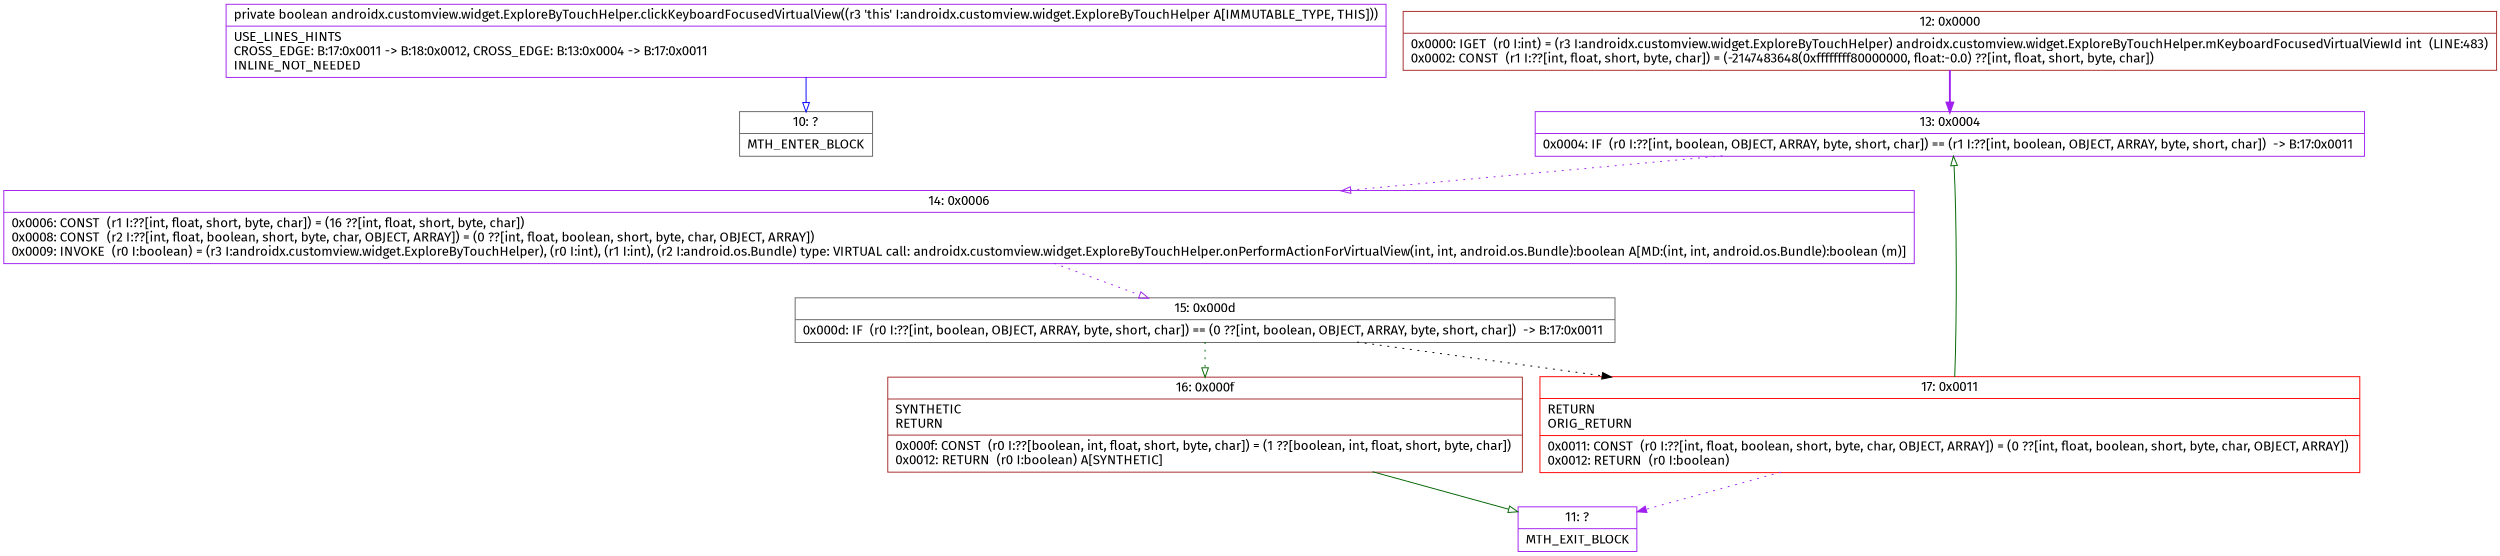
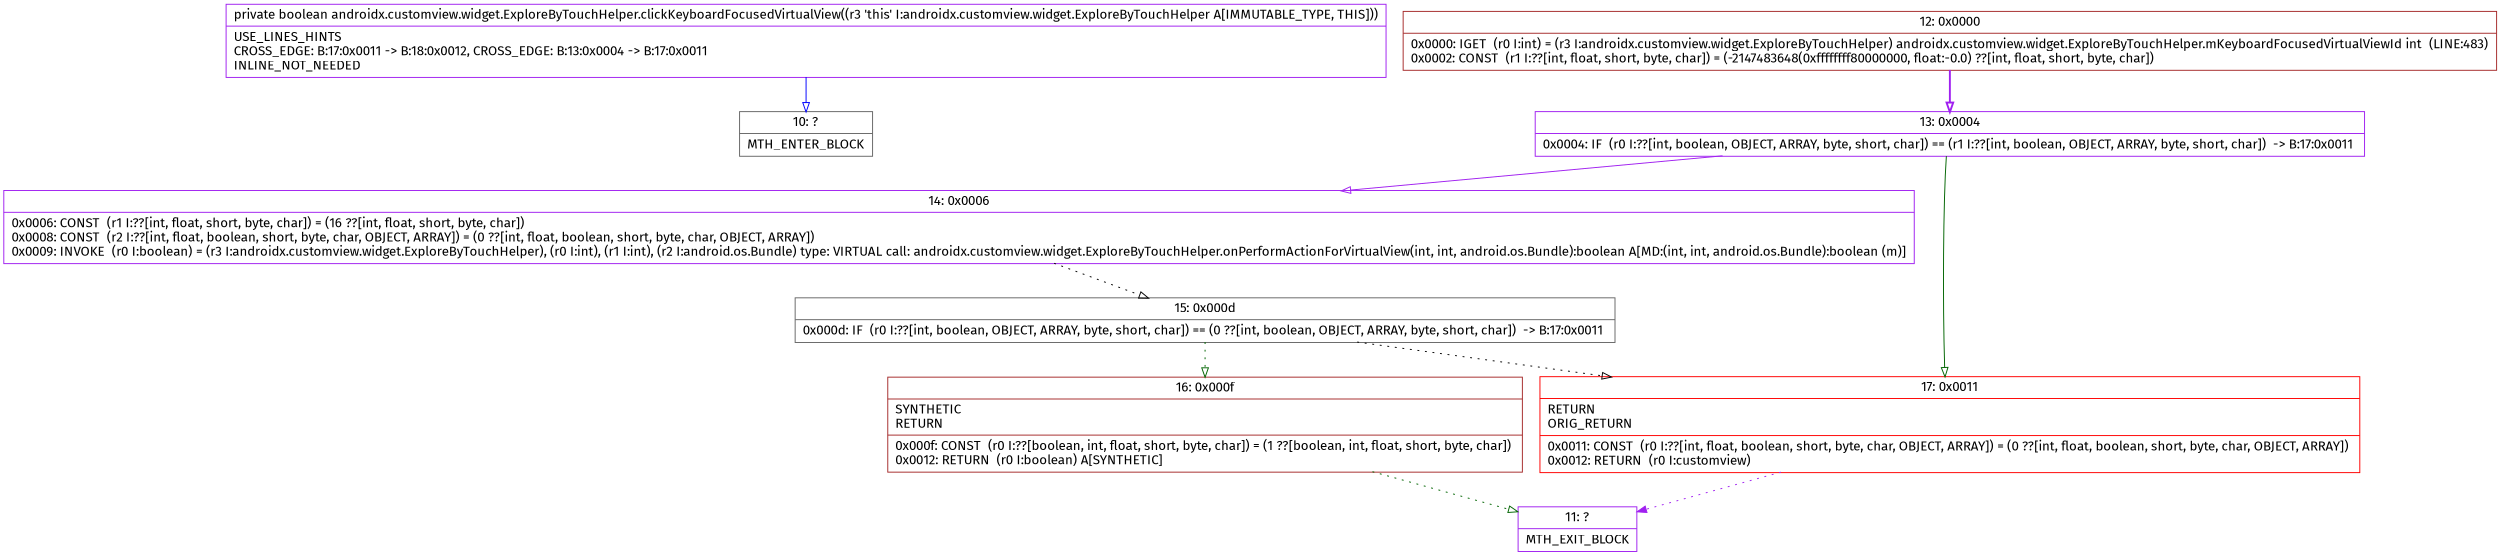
edge "12: 0x0000" -> "13: 0x0004": arrowhead normal -> onormal
edge "13: 0x0004" -> "14: 0x0006": style dotted -> solid
edge "17: 0x0011" -> "13: 0x0004": reversed
edge "14: 0x0006" -> "15: 0x000d": color purple -> black
edge "15: 0x000d" -> "17: 0x0011": arrowhead normal -> onormal
node "17: 0x0011": text "0x0012: RETURN  (r0 I:boolean)" -> "0x0012: RETURN  (r0 I:customview)"
edge "16: 0x000f" -> "11: ?": style solid -> dotted
